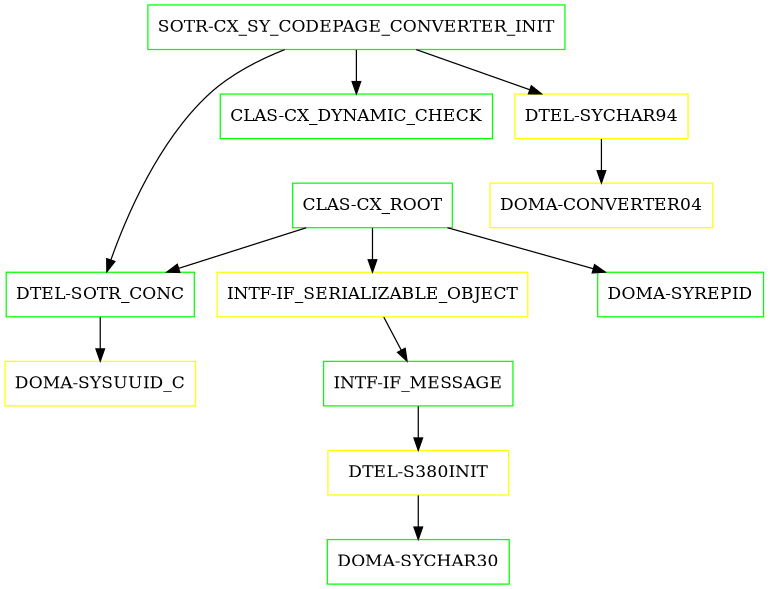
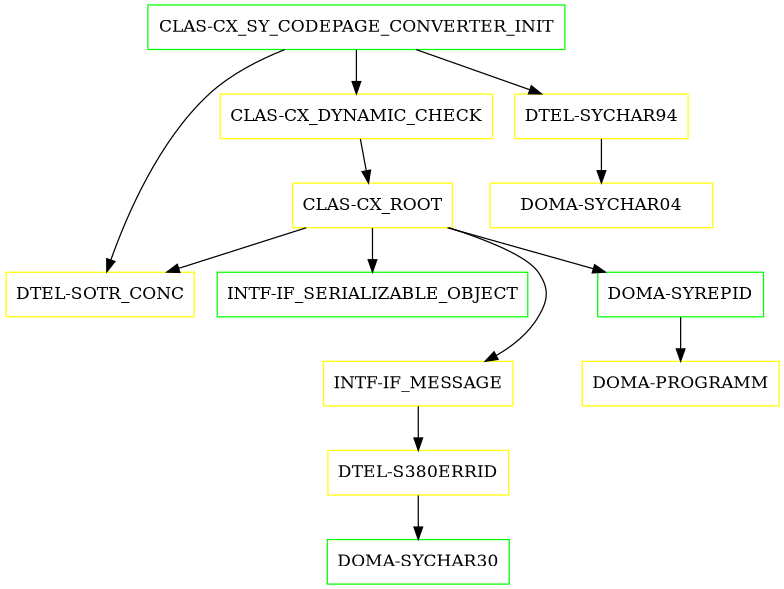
node "SOTR-CX_SY_CODEPAGE_CONVERTER_INIT": label "SOTR-CX_SY_CODEPAGE_CONVERTER_INIT" -> "CLAS-CX_SY_CODEPAGE_CONVERTER_INIT"
node "CLAS-CX_DYNAMIC_CHECK": color green -> yellow
edge "CLAS-CX_DYNAMIC_CHECK" -> "CLAS-CX_ROOT": added
node "CLAS-CX_ROOT": color green -> yellow
node "DOMA-CONVERTER04": label "DOMA-CONVERTER04" -> "DOMA-SYCHAR04"
node "DTEL-SOTR_CONC": color green -> yellow
node "INTF-IF_SERIALIZABLE_OBJECT": color yellow -> green
edge "INTF-IF_SERIALIZABLE_OBJECT" -> "INTF-IF_MESSAGE": now "CLAS-CX_ROOT" -> "INTF-IF_MESSAGE"
node "DOMA-SYSUUID_C": removed
node "INTF-IF_MESSAGE": color green -> yellow
node "DOMA-PROGRAMM": added
node "DTEL-S380INIT": label "DTEL-S380INIT" -> "DTEL-S380ERRID"
